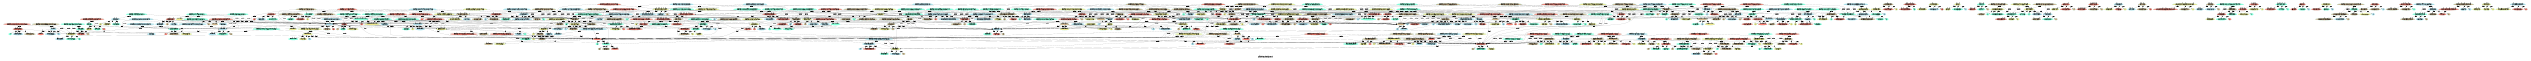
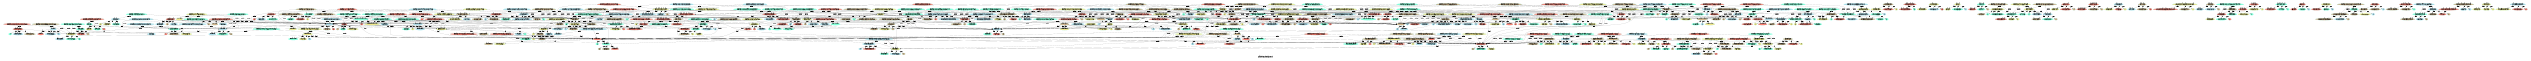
node "Friendship 1603937364-1551520480": fillcolor lightblue -> salmon
node "Friendship 1127709963-1607283718": fillcolor aquamarine -> khaki
node "Friendship 100000246131995-1182733149": removed
